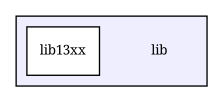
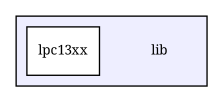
node "lib13xx": label "lib13xx" -> "lpc13xx"
